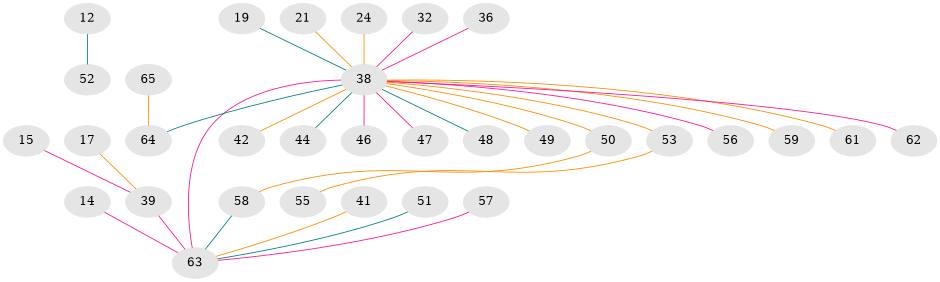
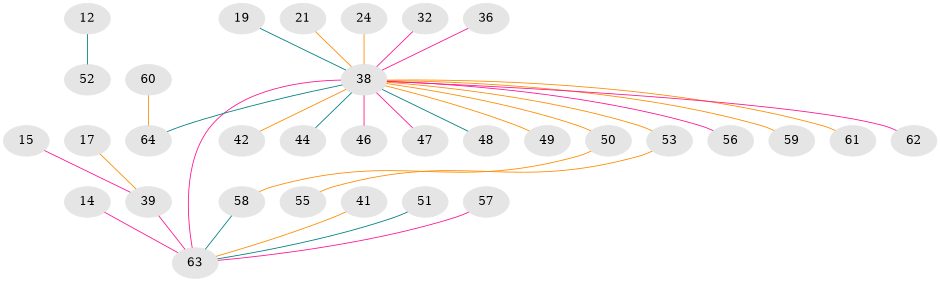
node "65": label "65" -> "60"
